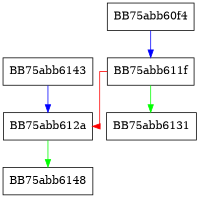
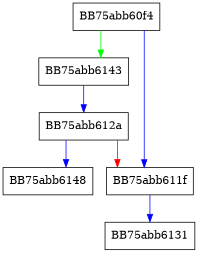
edge "BB75abb60f4" -> "BB75abb6143": added
edge "BB75abb611f" -> "BB75abb6131": color green -> blue
edge "BB75abb611f" -> "BB75abb612a": reversed
edge "BB75abb612a" -> "BB75abb6148": color green -> blue
